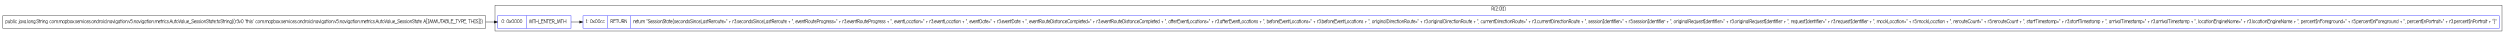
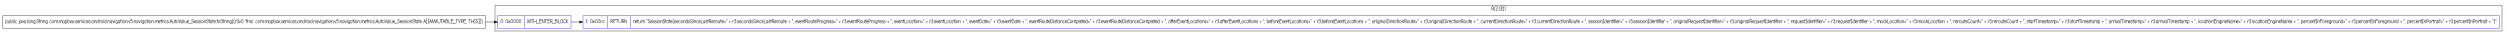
node "0: 0x0000": text "MTH_ENTER_MTH" -> "MTH_ENTER_BLOCK"
